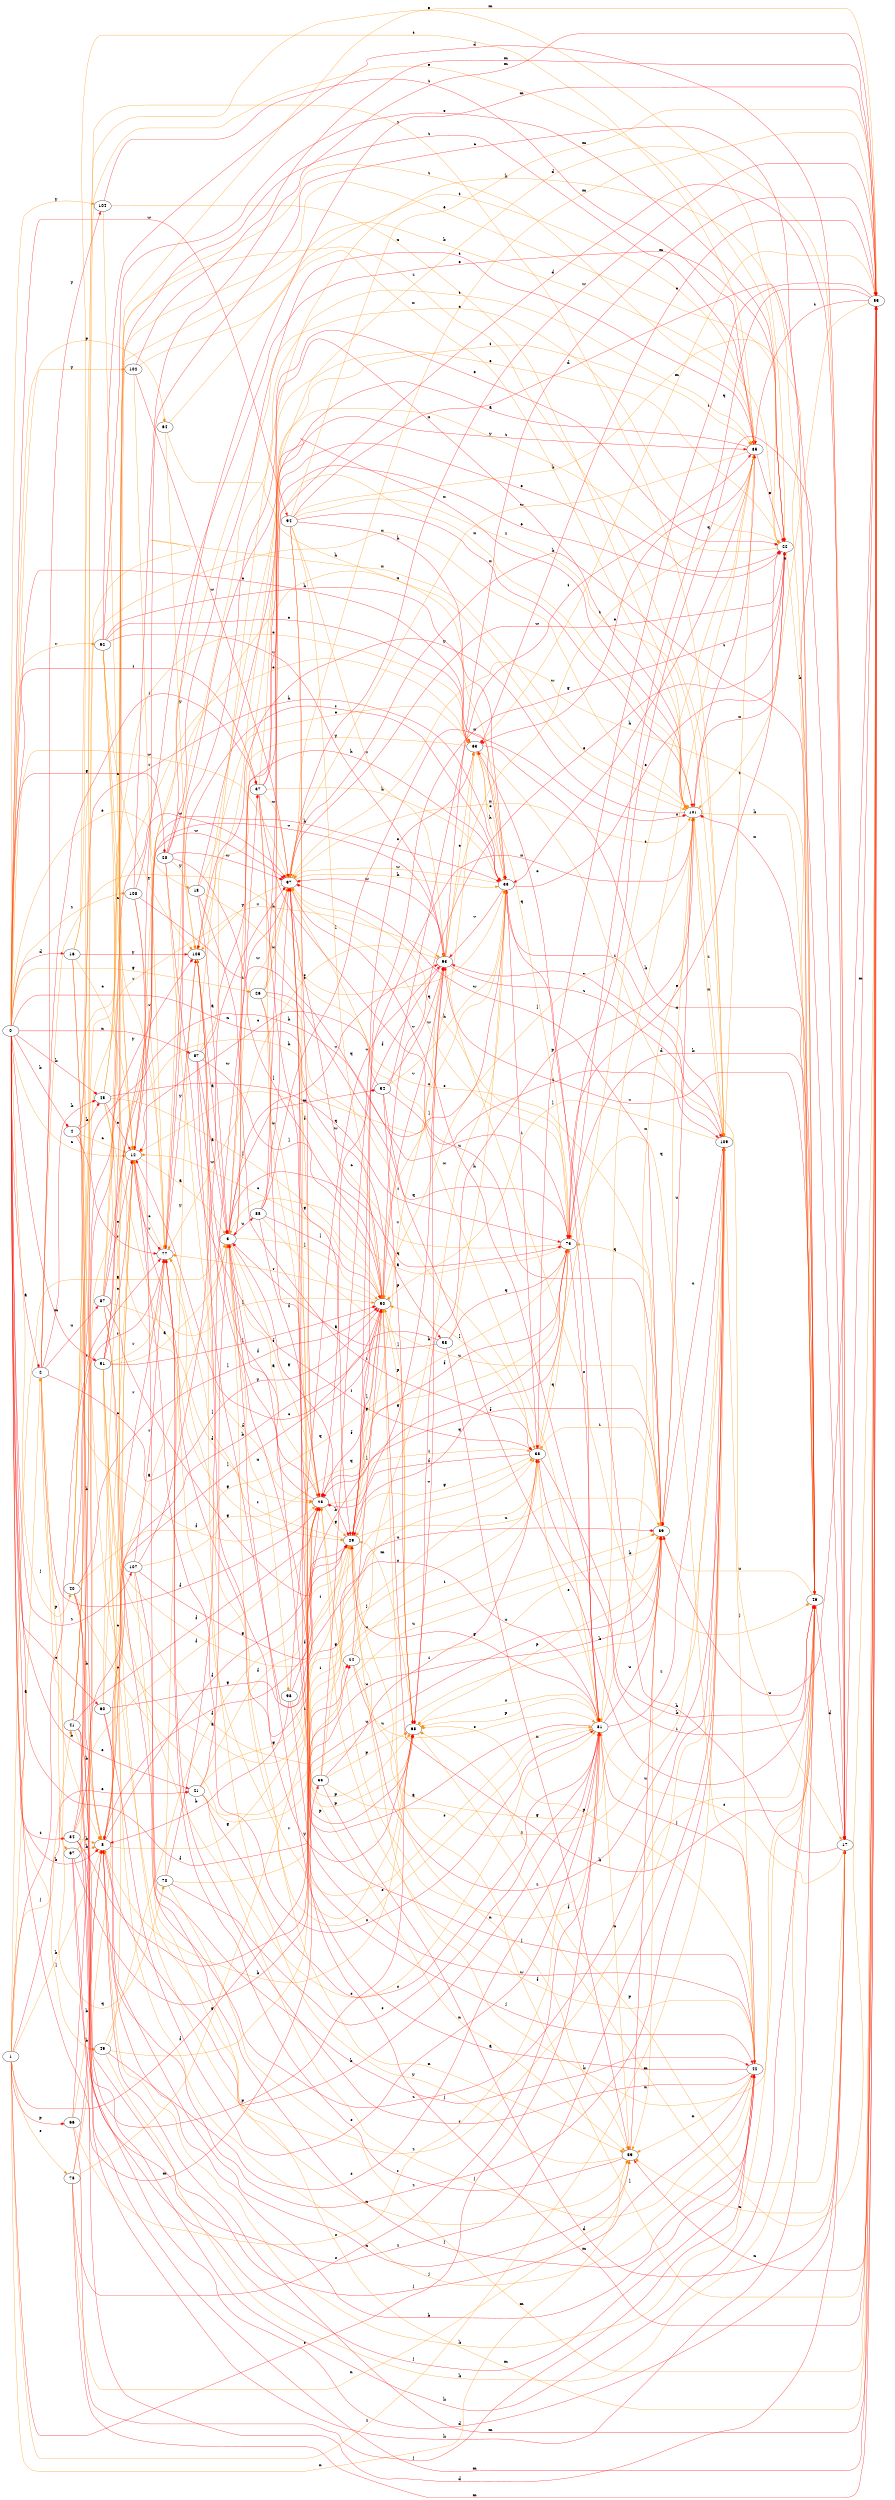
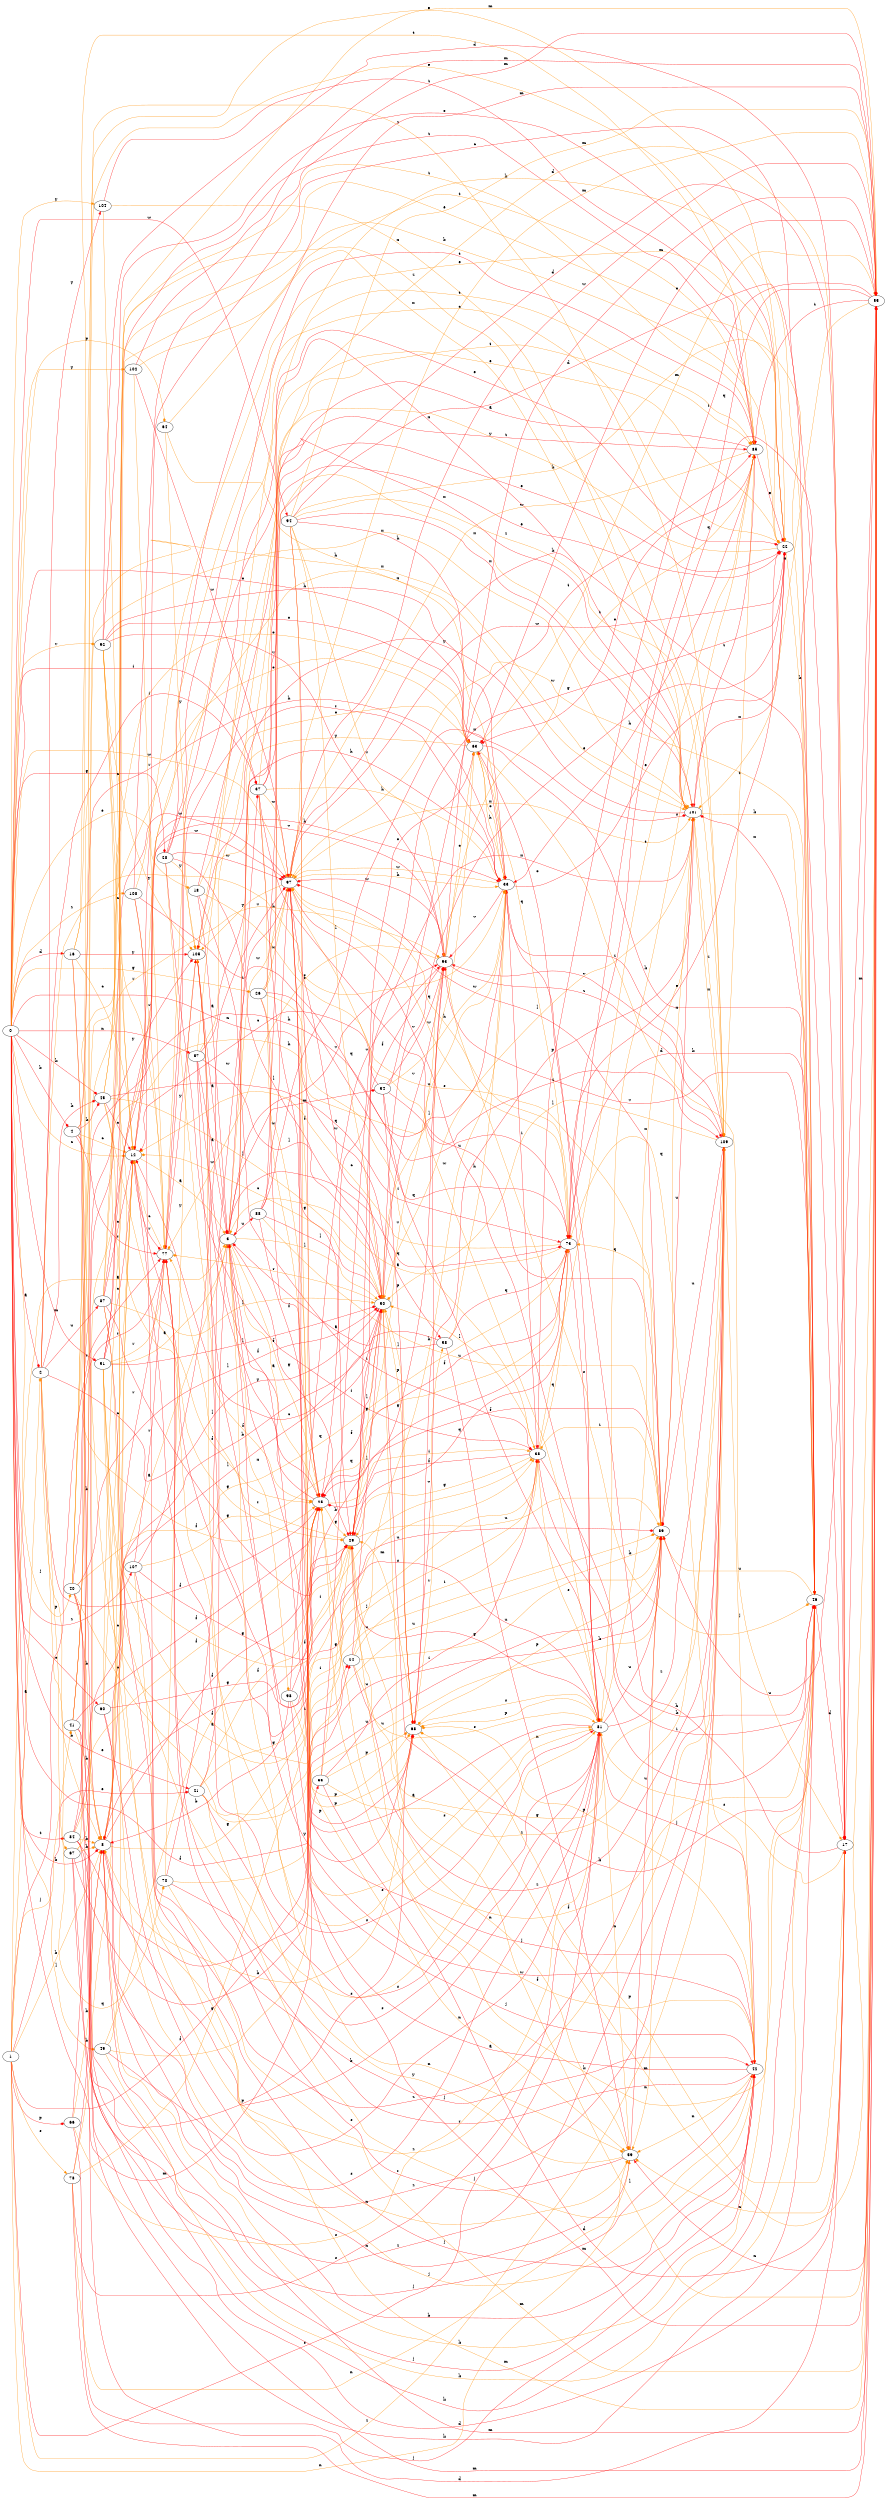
edge "108" -> "22": color red -> darkorange
edge "68" -> "77": now "68" -> "58"
